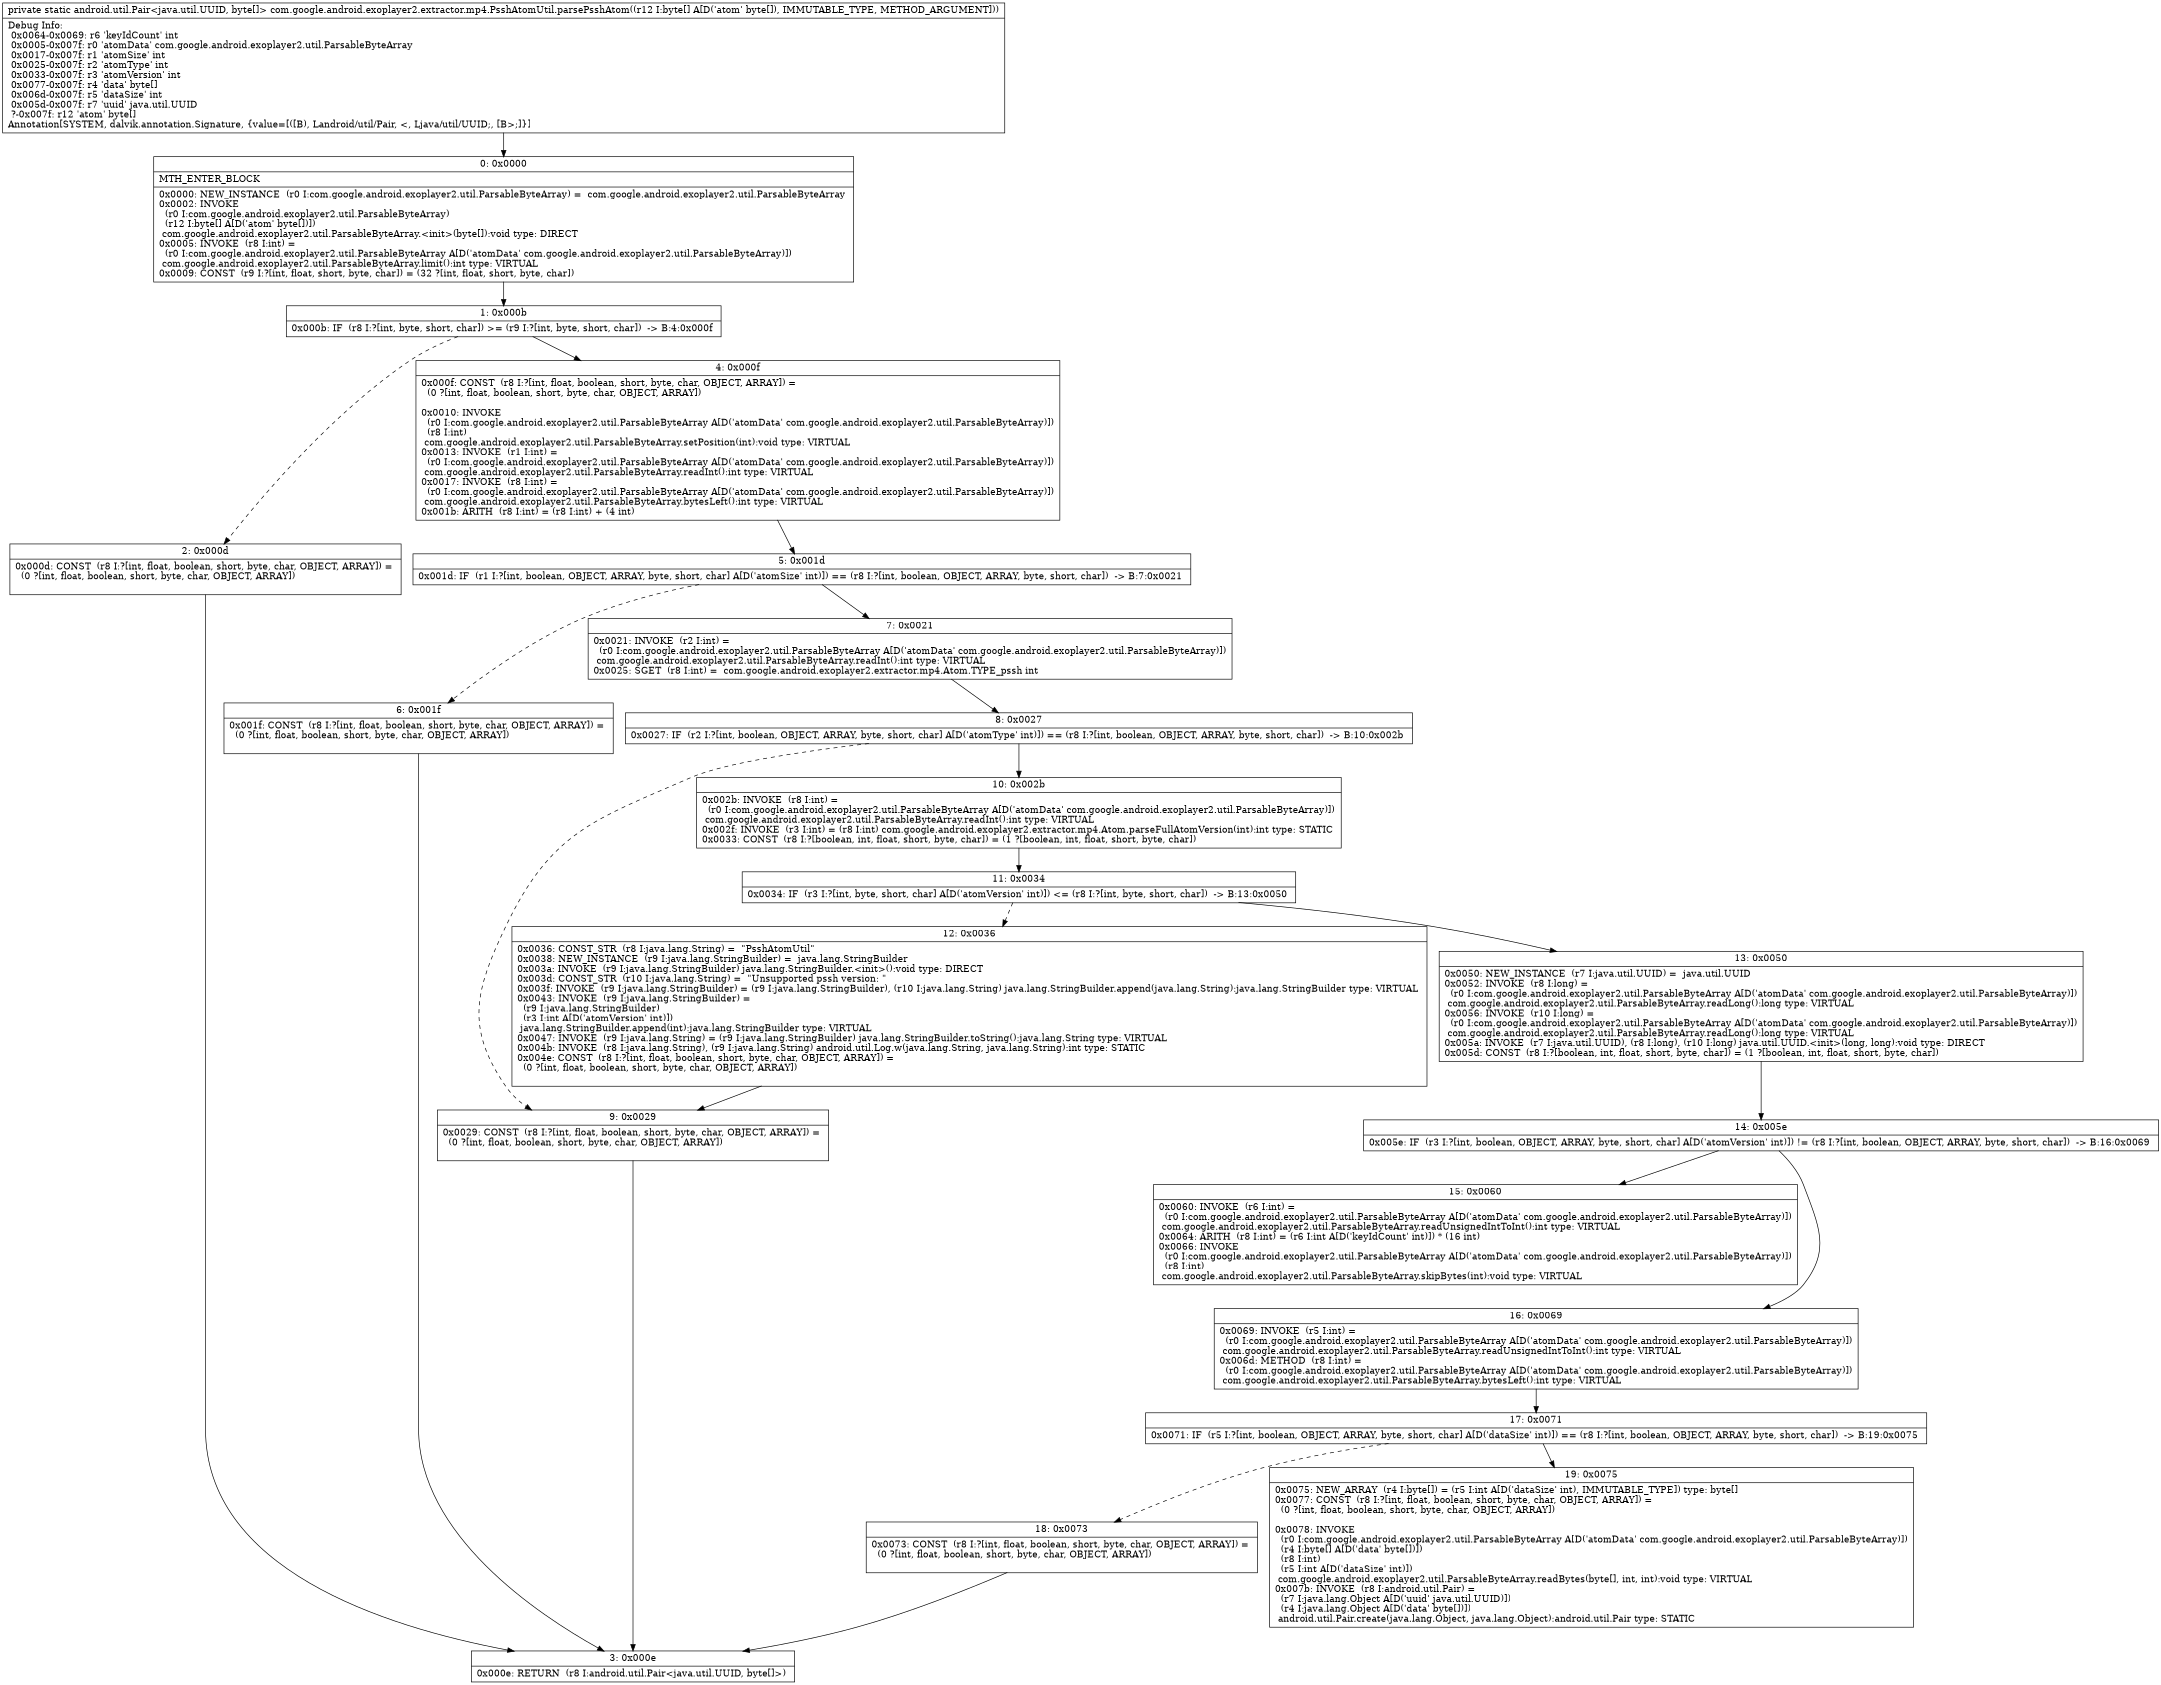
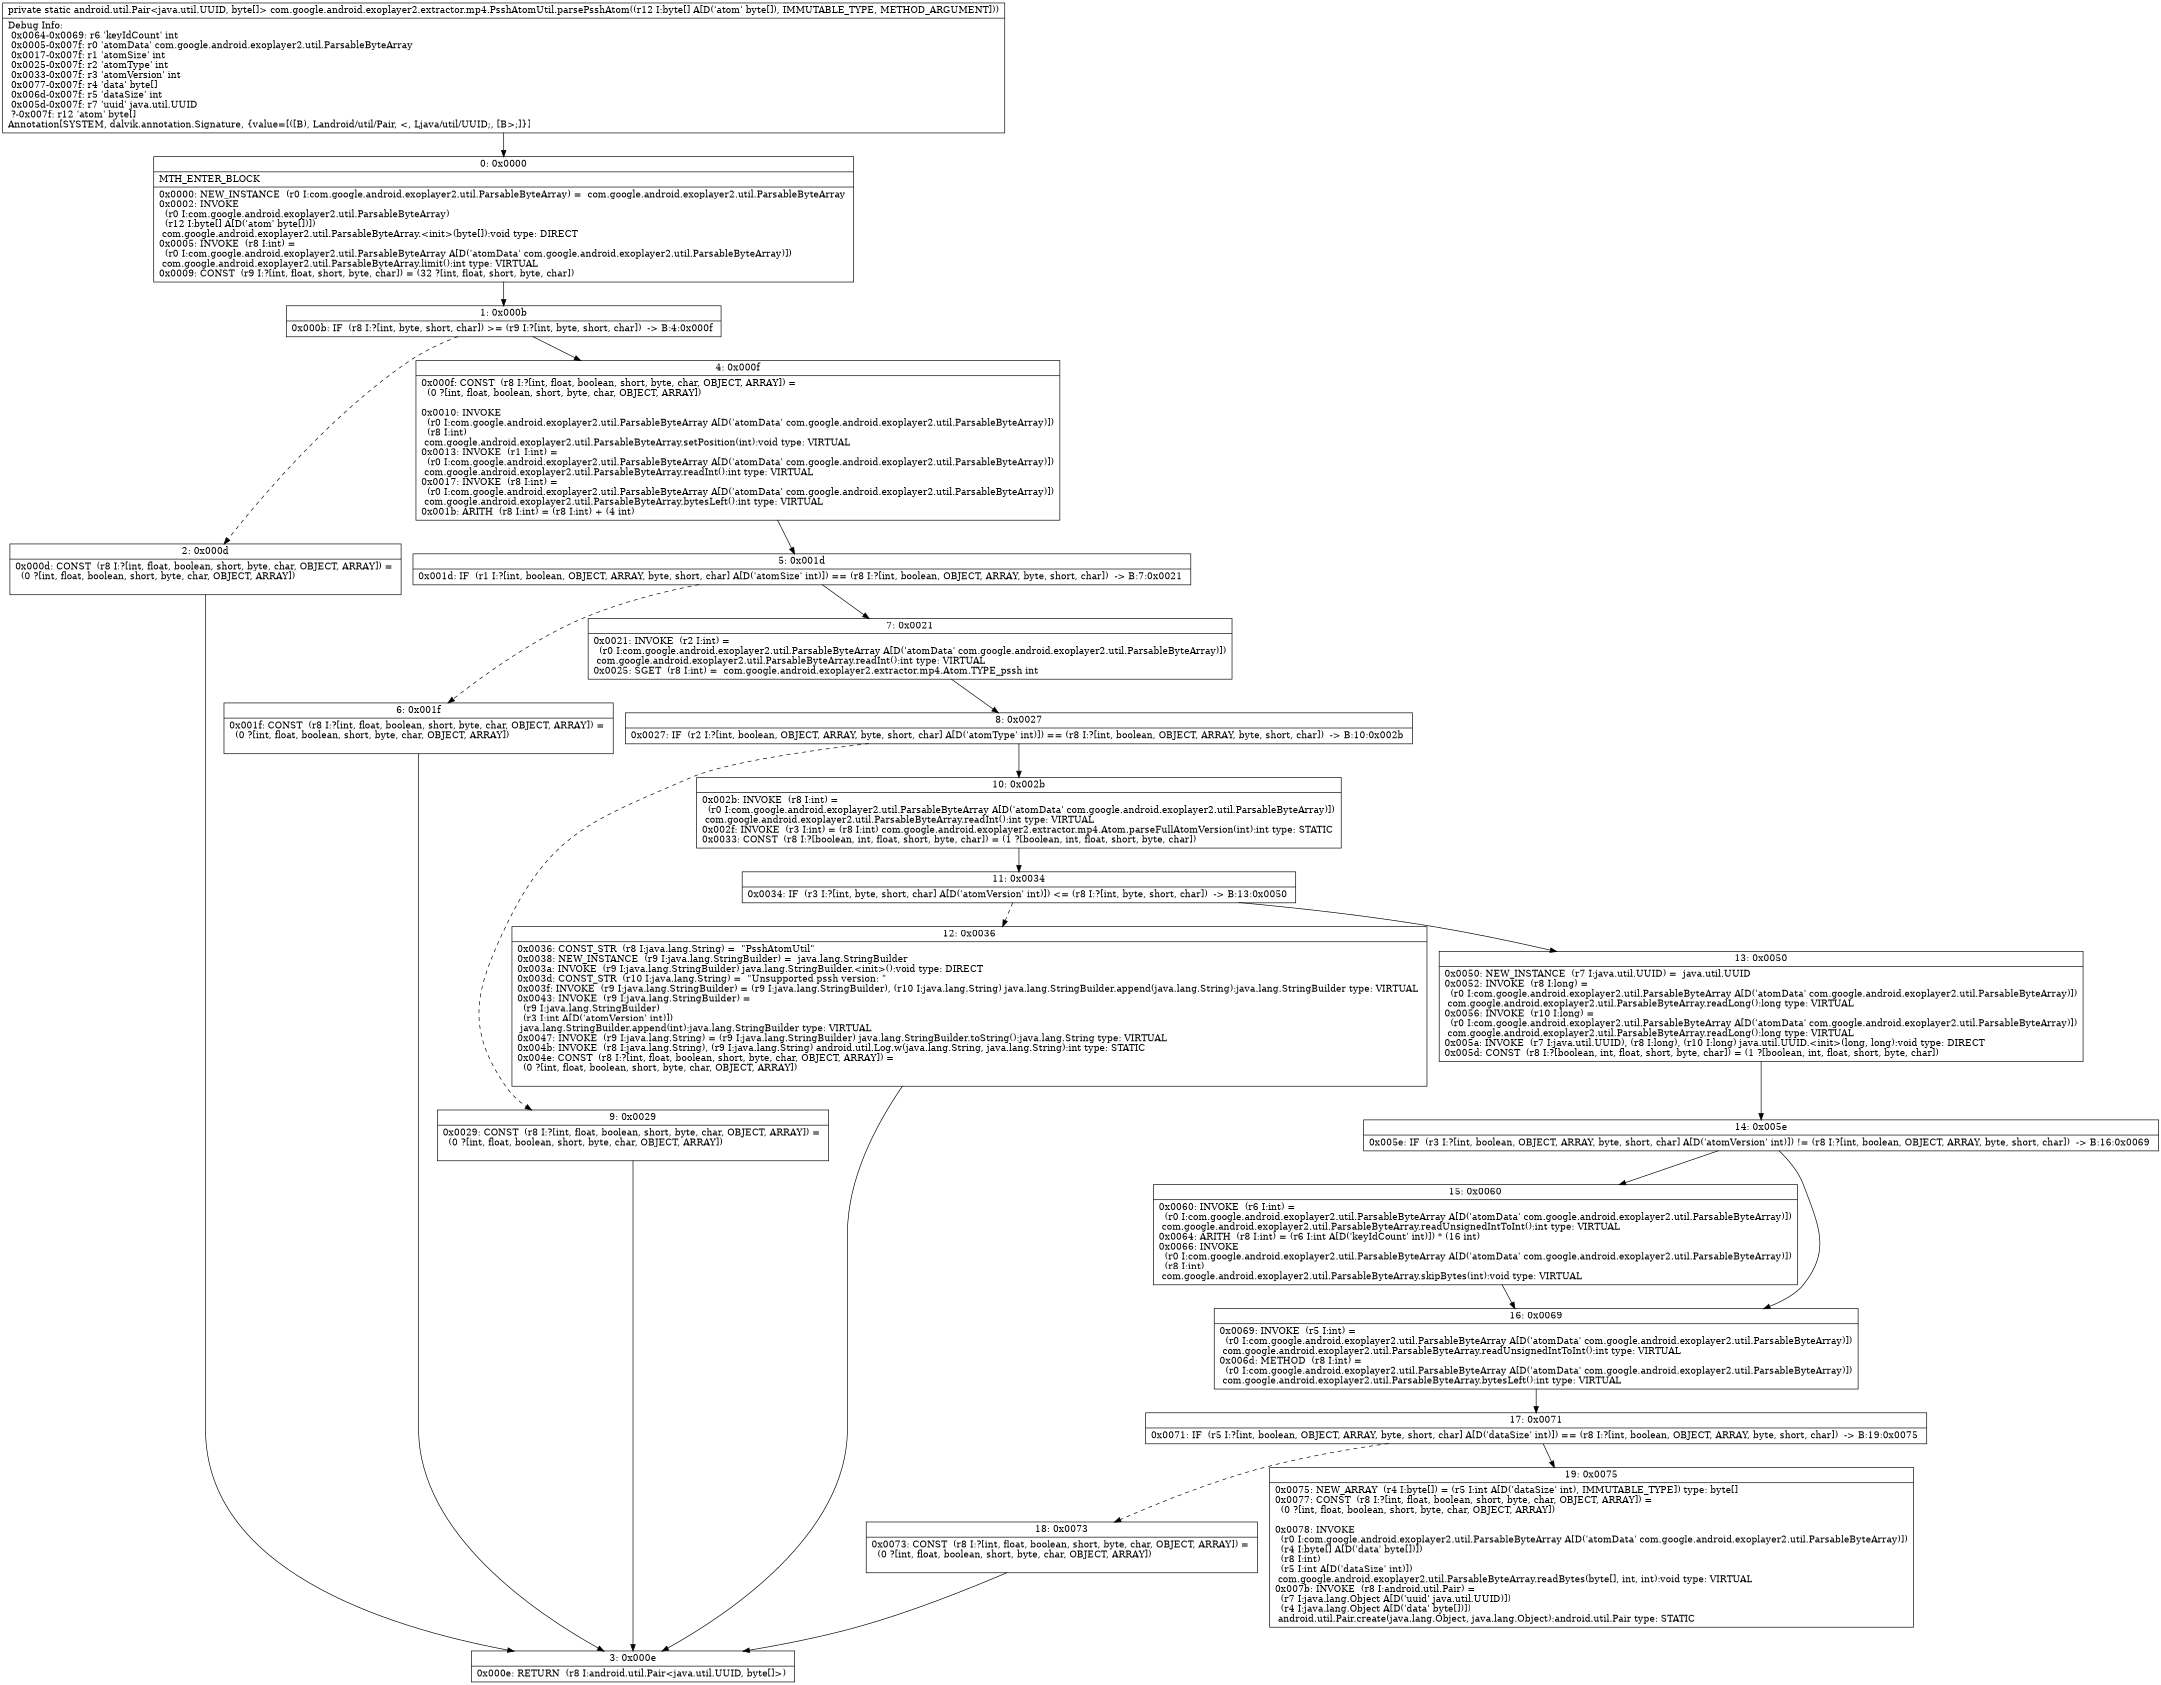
edge "12: 0x0036" -> "9: 0x0029": now "12: 0x0036" -> "3: 0x000e"
edge "15: 0x0060" -> "16: 0x0069": added
